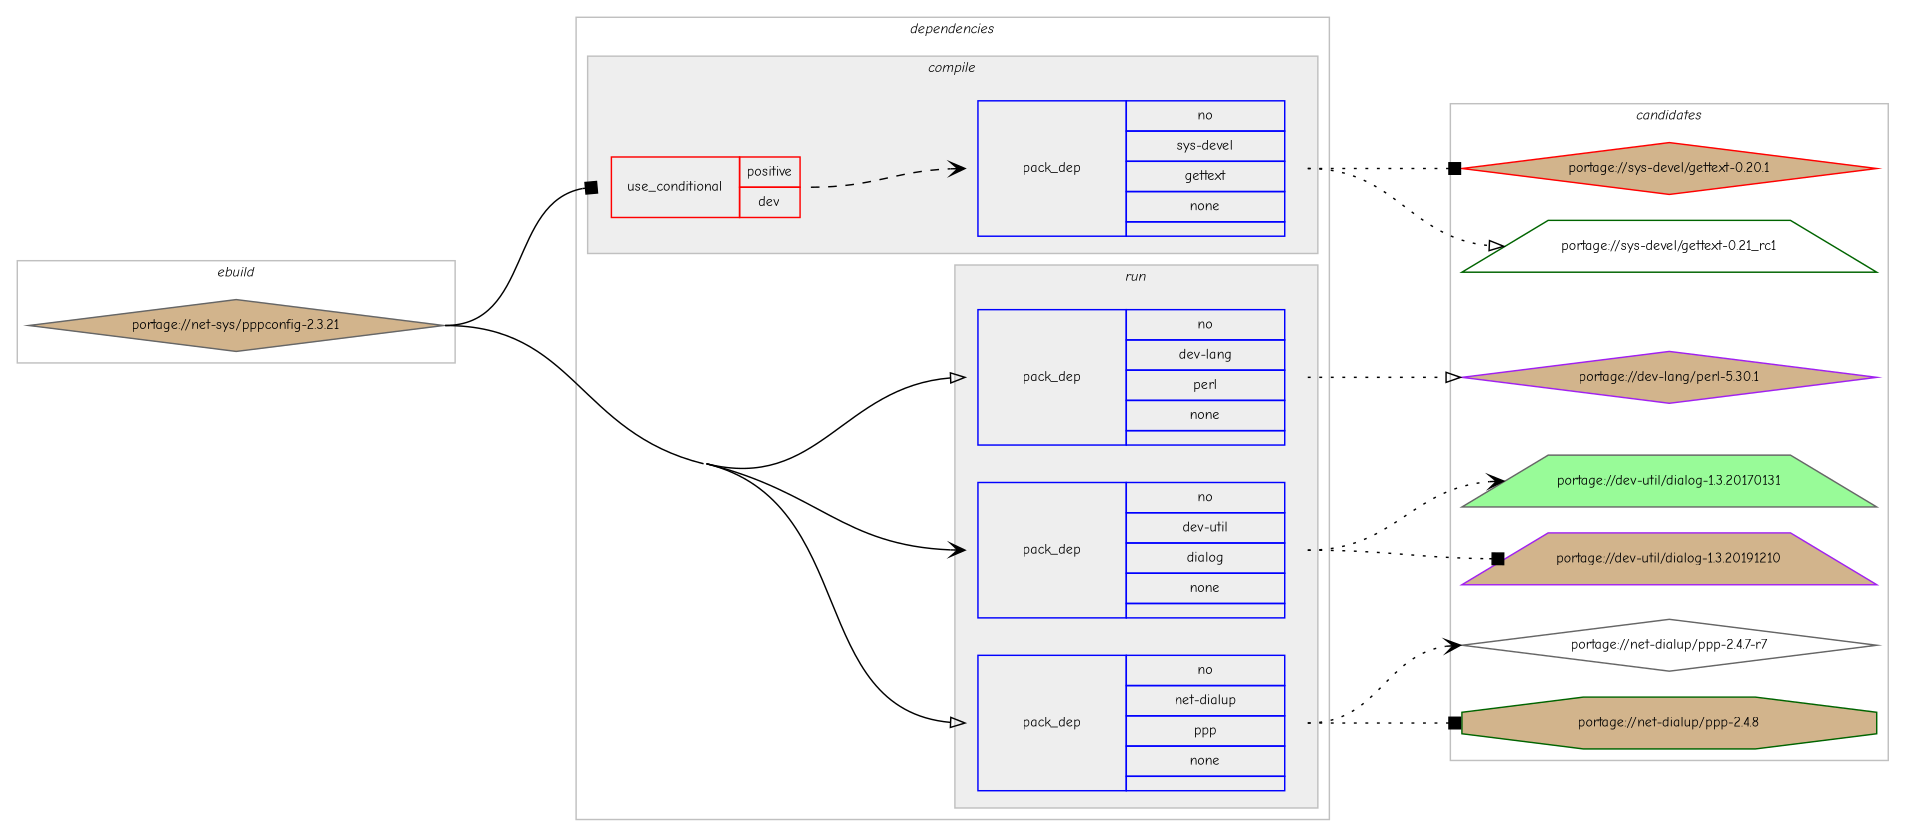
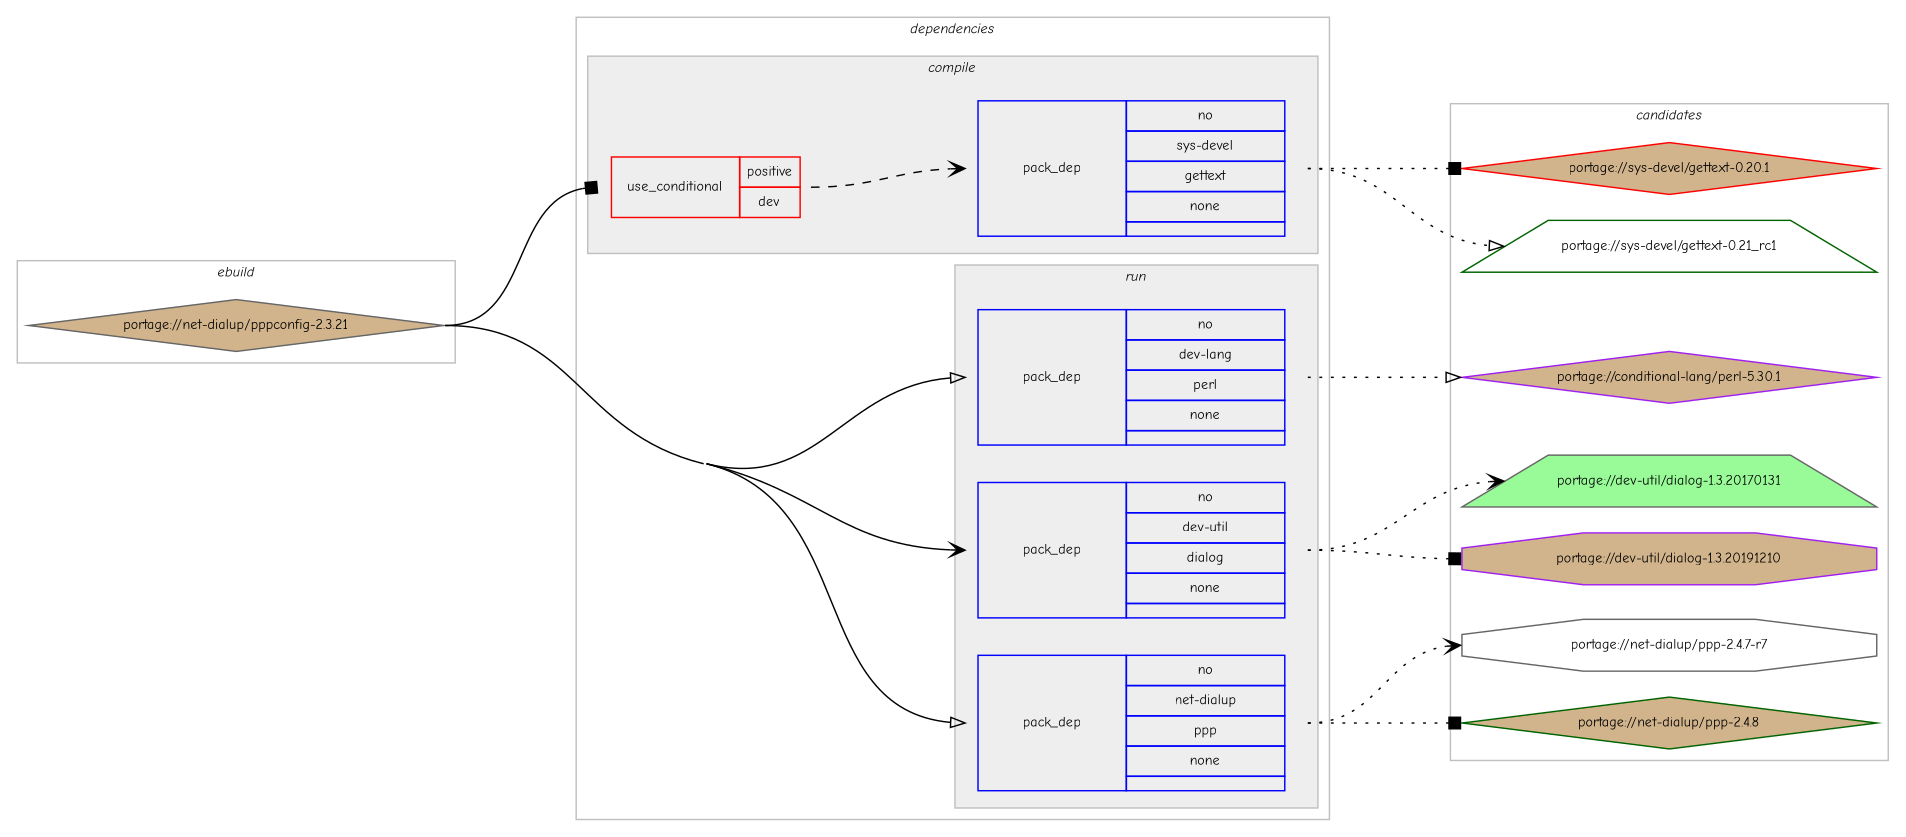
node "portage://net-sys/pppconfig-2.3.21": label "portage://net-sys/pppconfig-2.3.21" -> "portage://net-dialup/pppconfig-2.3.21"
node "portage://dev-lang/perl-5.30.1": label "portage://dev-lang/perl-5.30.1" -> "portage://conditional-lang/perl-5.30.1"
node "portage://dev-util/dialog-1.3.20191210": shape trapezium -> octagon
node "portage://net-dialup/ppp-2.4.7-r7": shape diamond -> octagon
node "portage://net-dialup/ppp-2.4.8": shape octagon -> diamond
